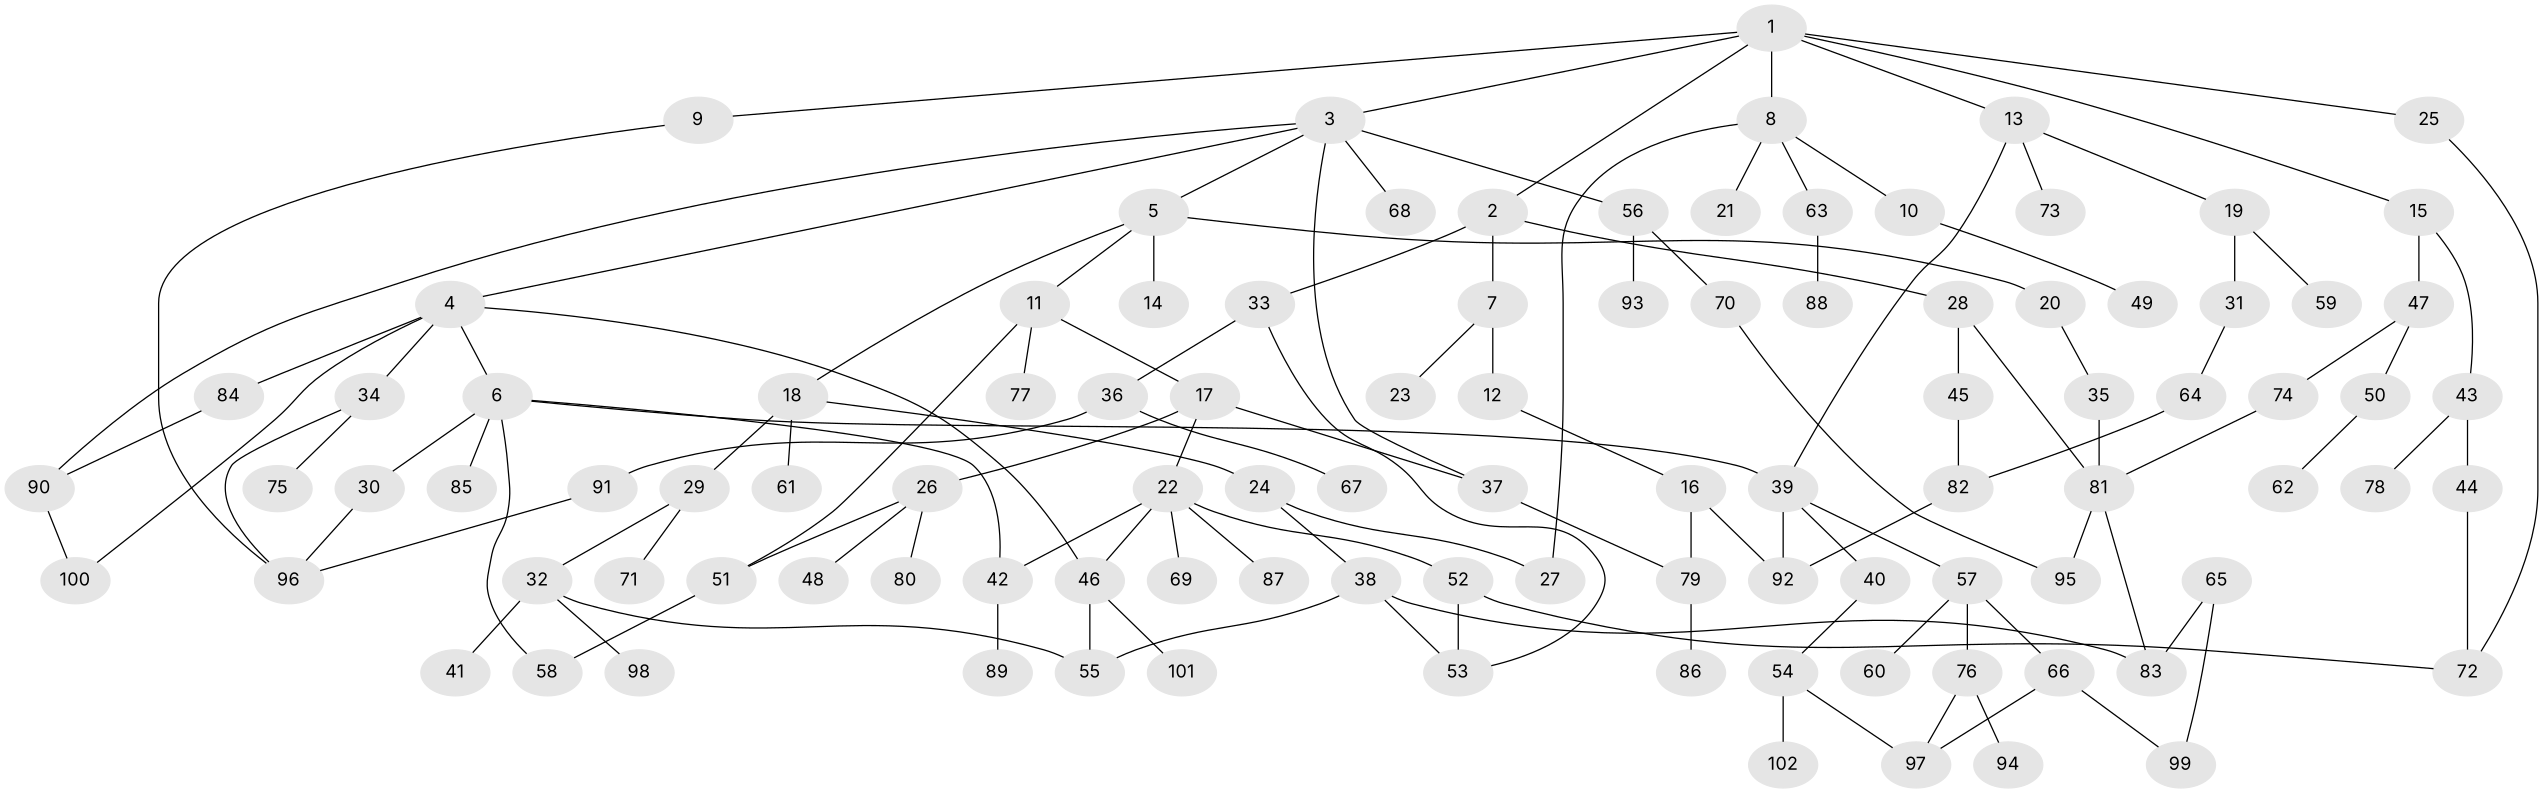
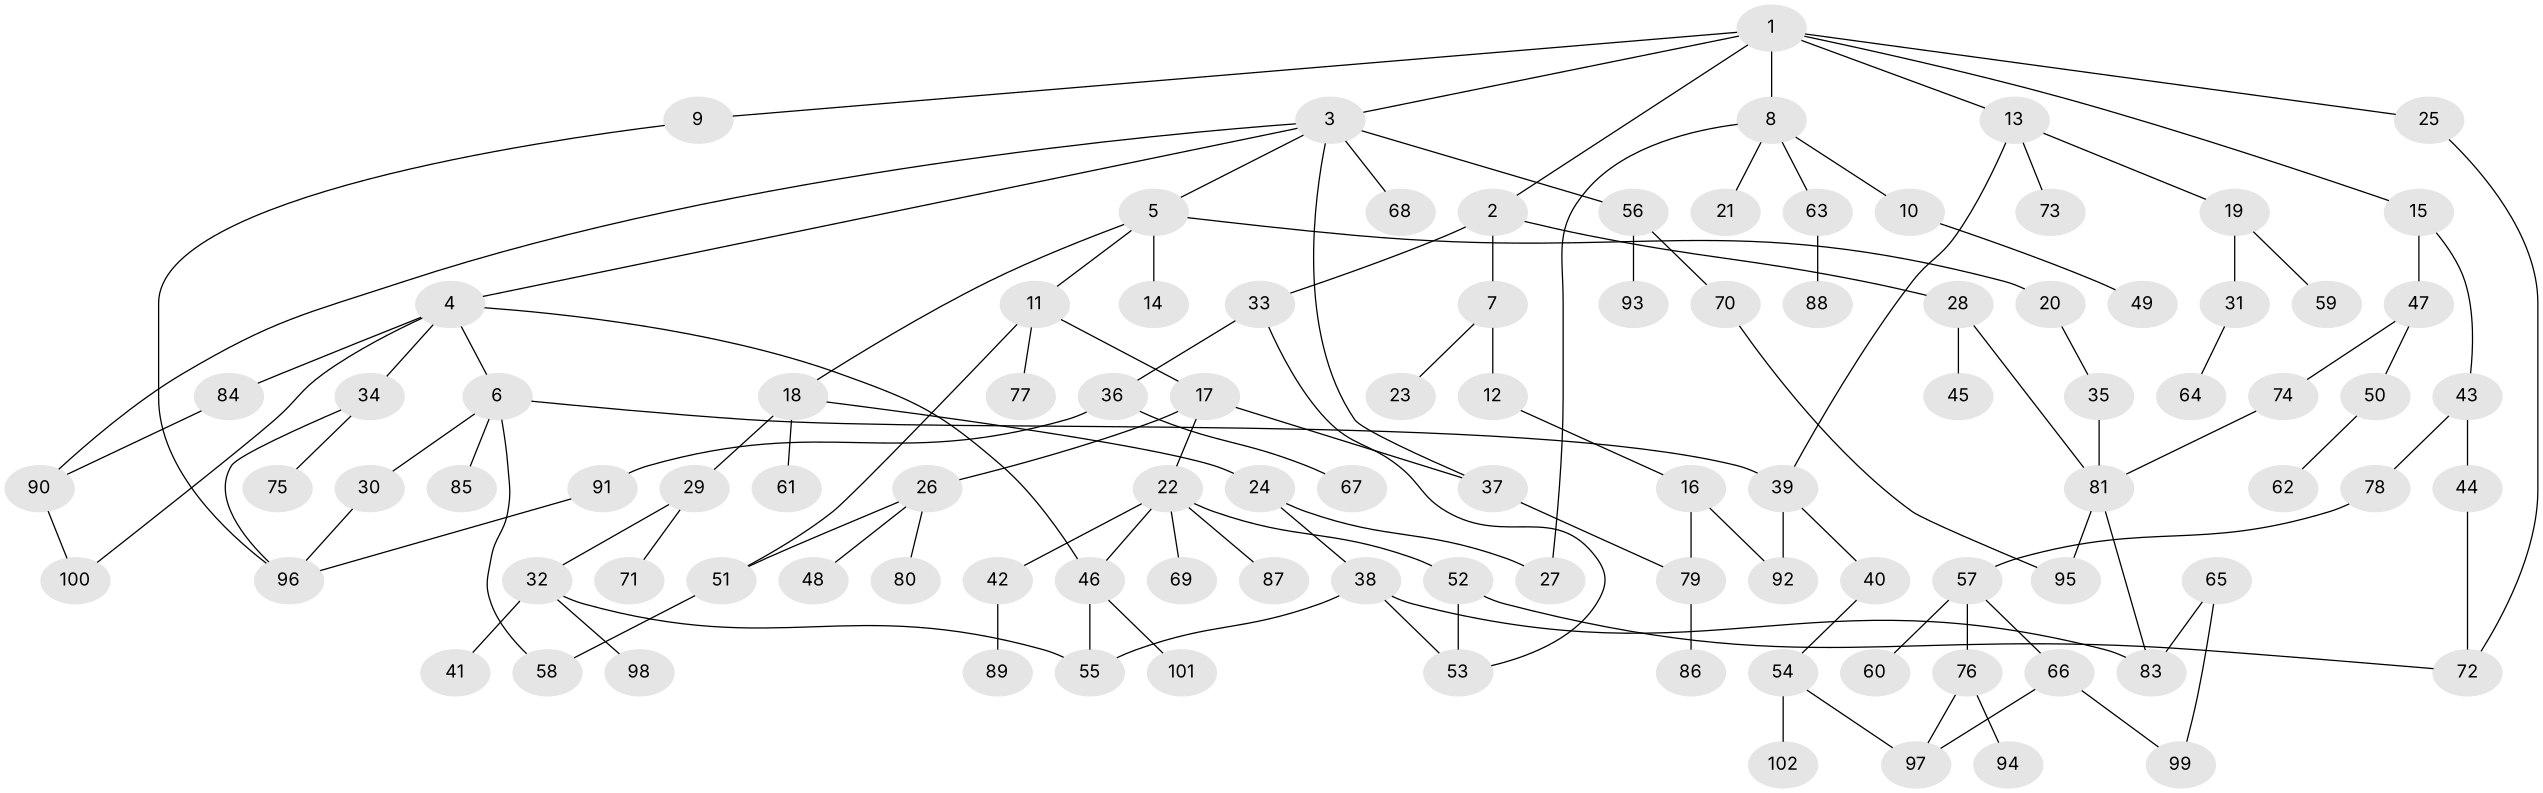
edge "6" -- "42": removed
node "82": removed
edge "39" -- "57": now "78" -- "57"
